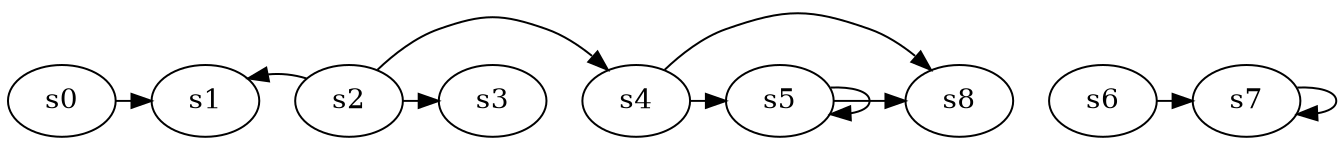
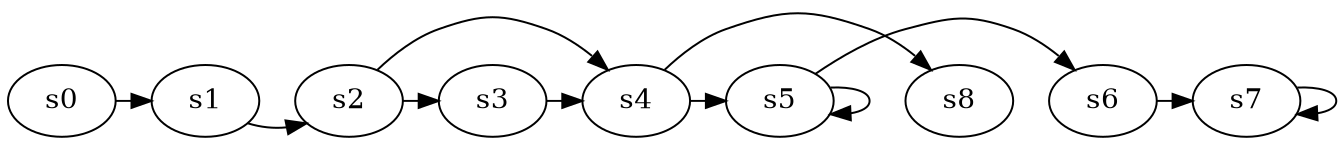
edge "s2" -> "s1": reversed
edge "s3" -> "s4": added
edge "s5" -> "s8": now "s5" -> "s6"
